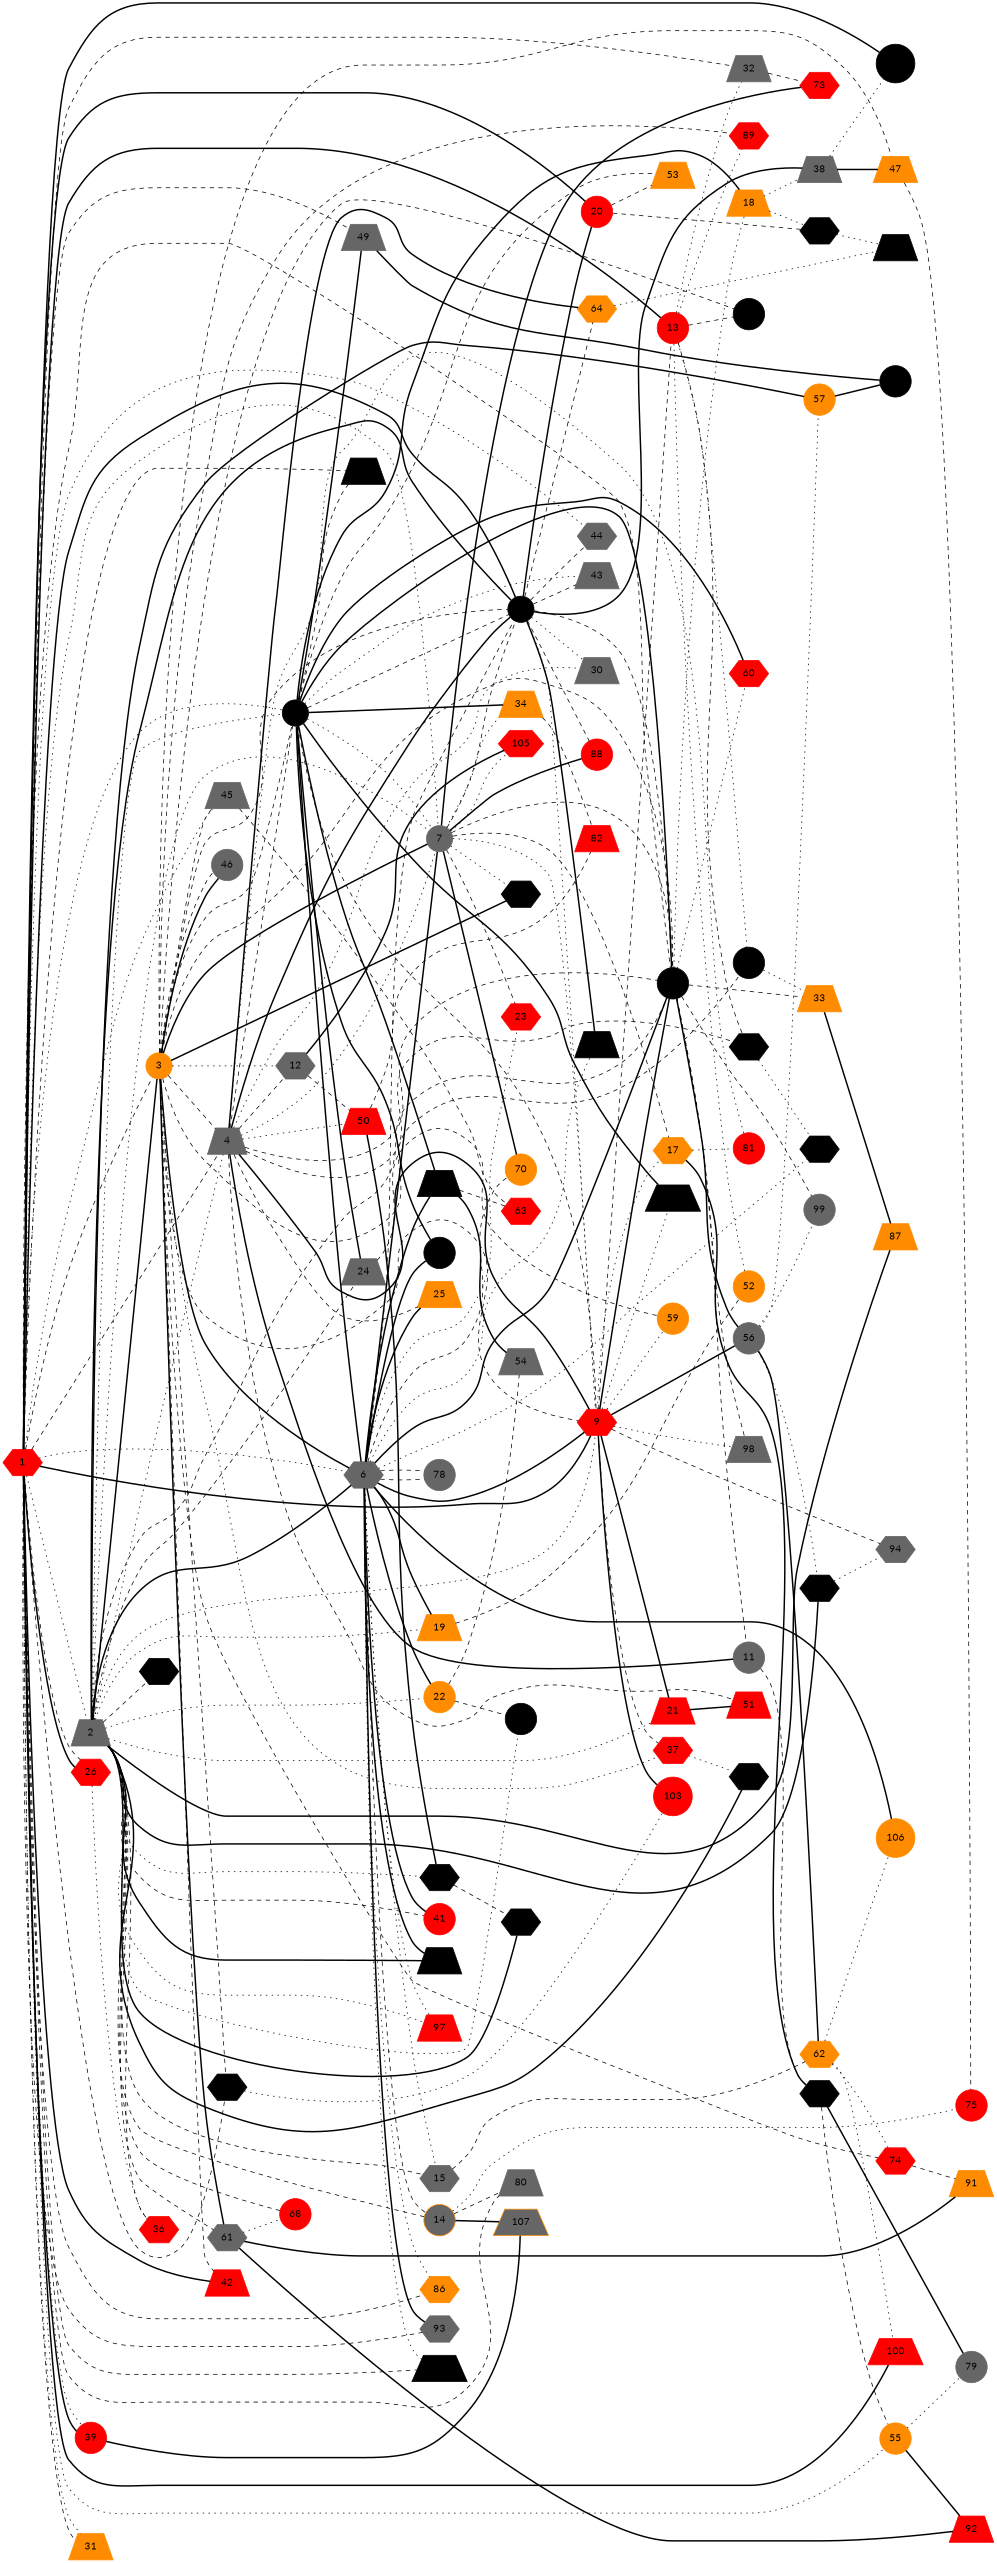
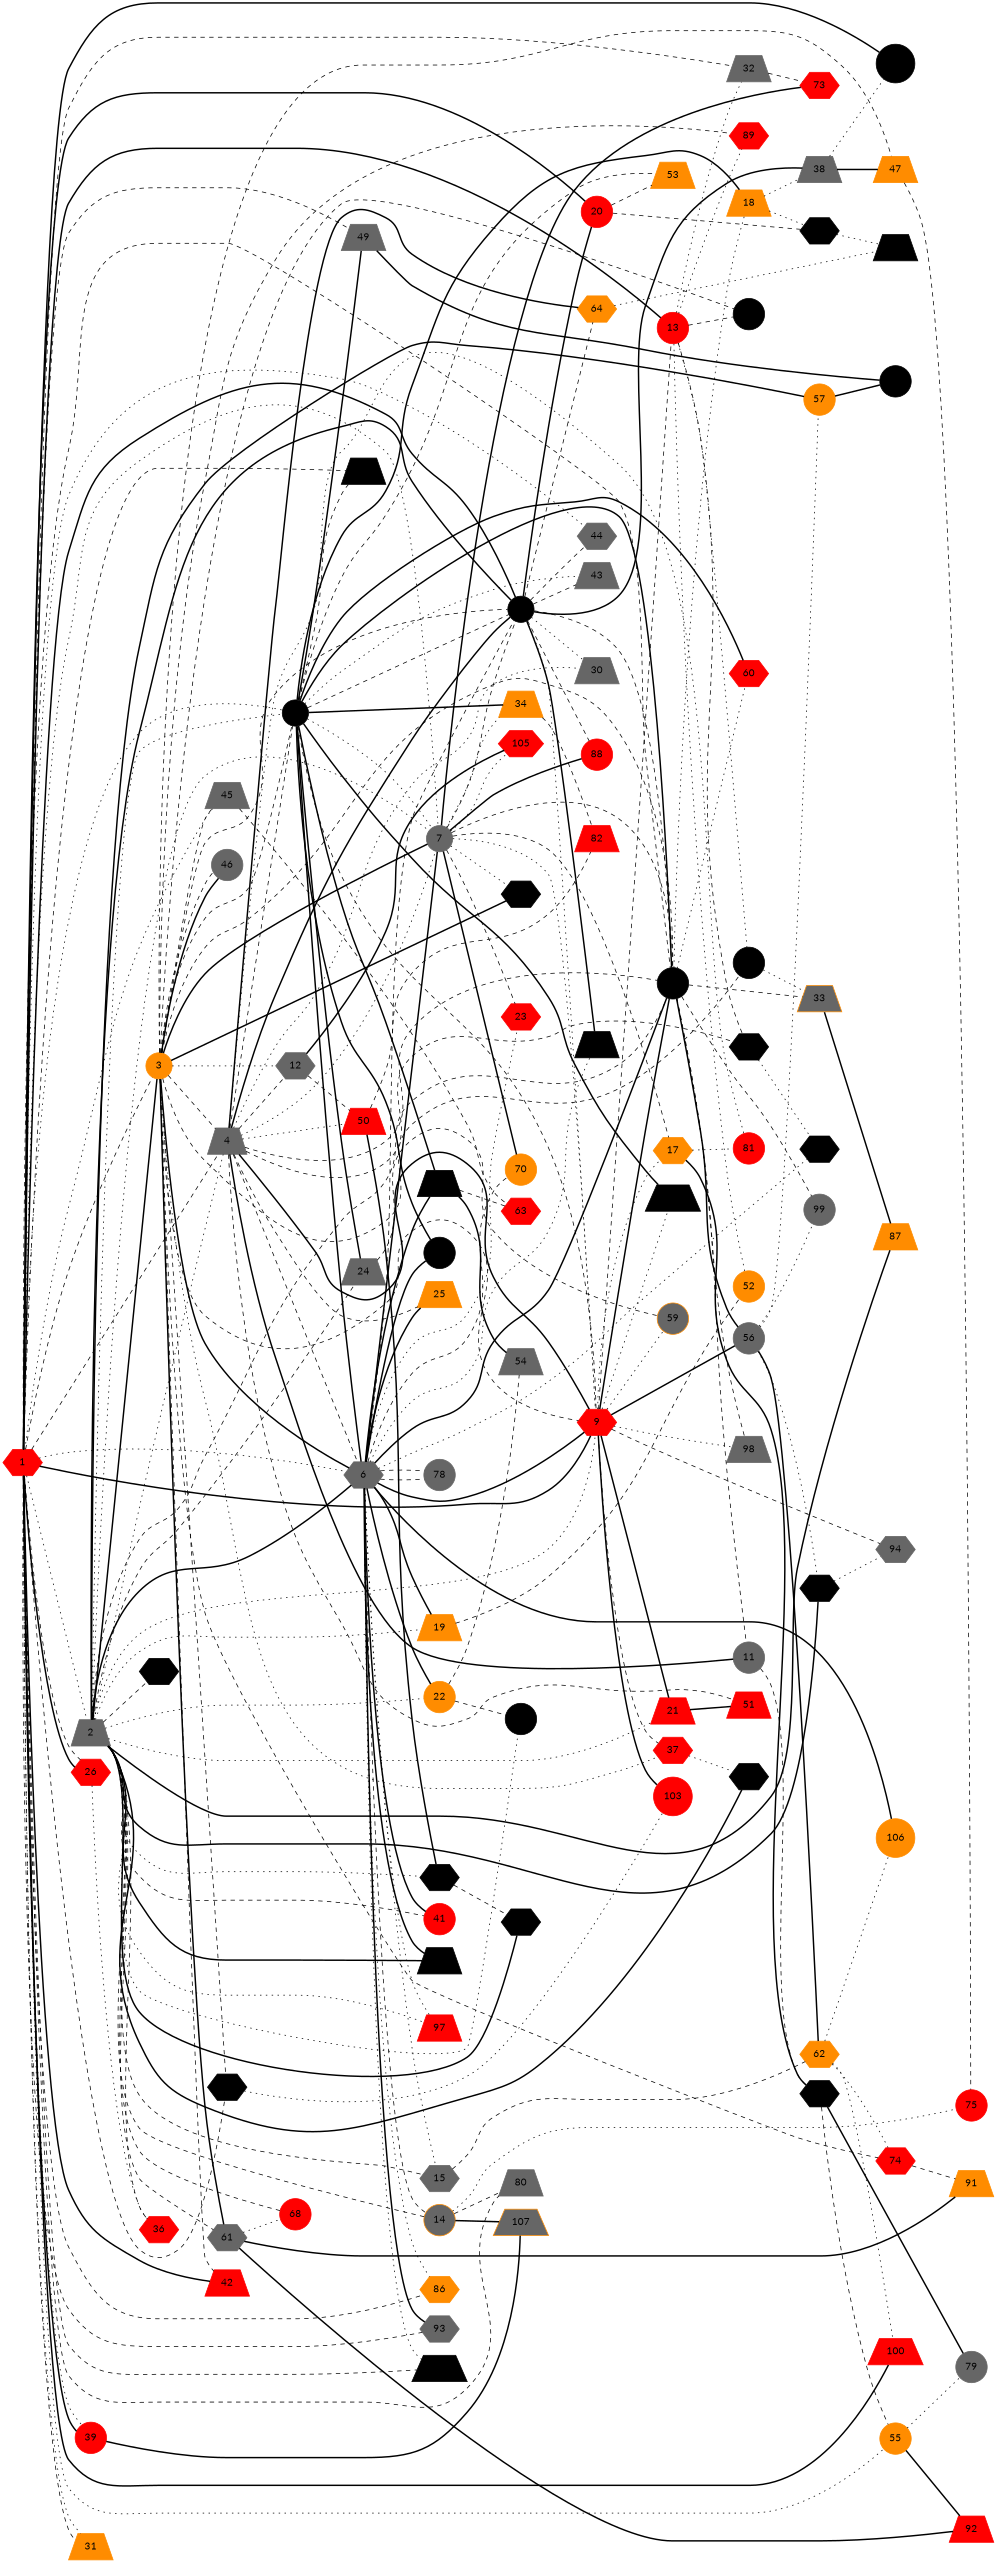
node "33": fillcolor darkorange -> gray40
edge "4" -- "6": added
node "59": fillcolor darkorange -> gray40
